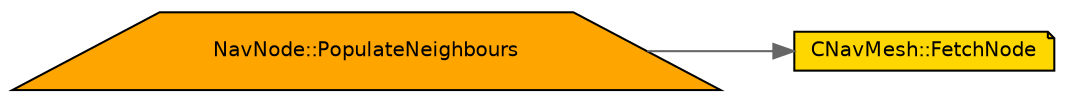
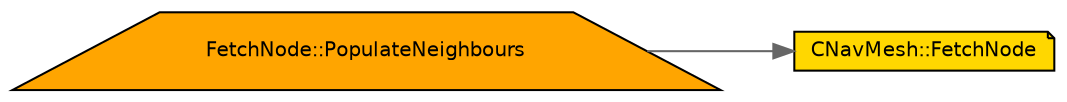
node "NavNode::PopulateNeighbours": label "NavNode::PopulateNeighbours" -> "FetchNode::PopulateNeighbours"
